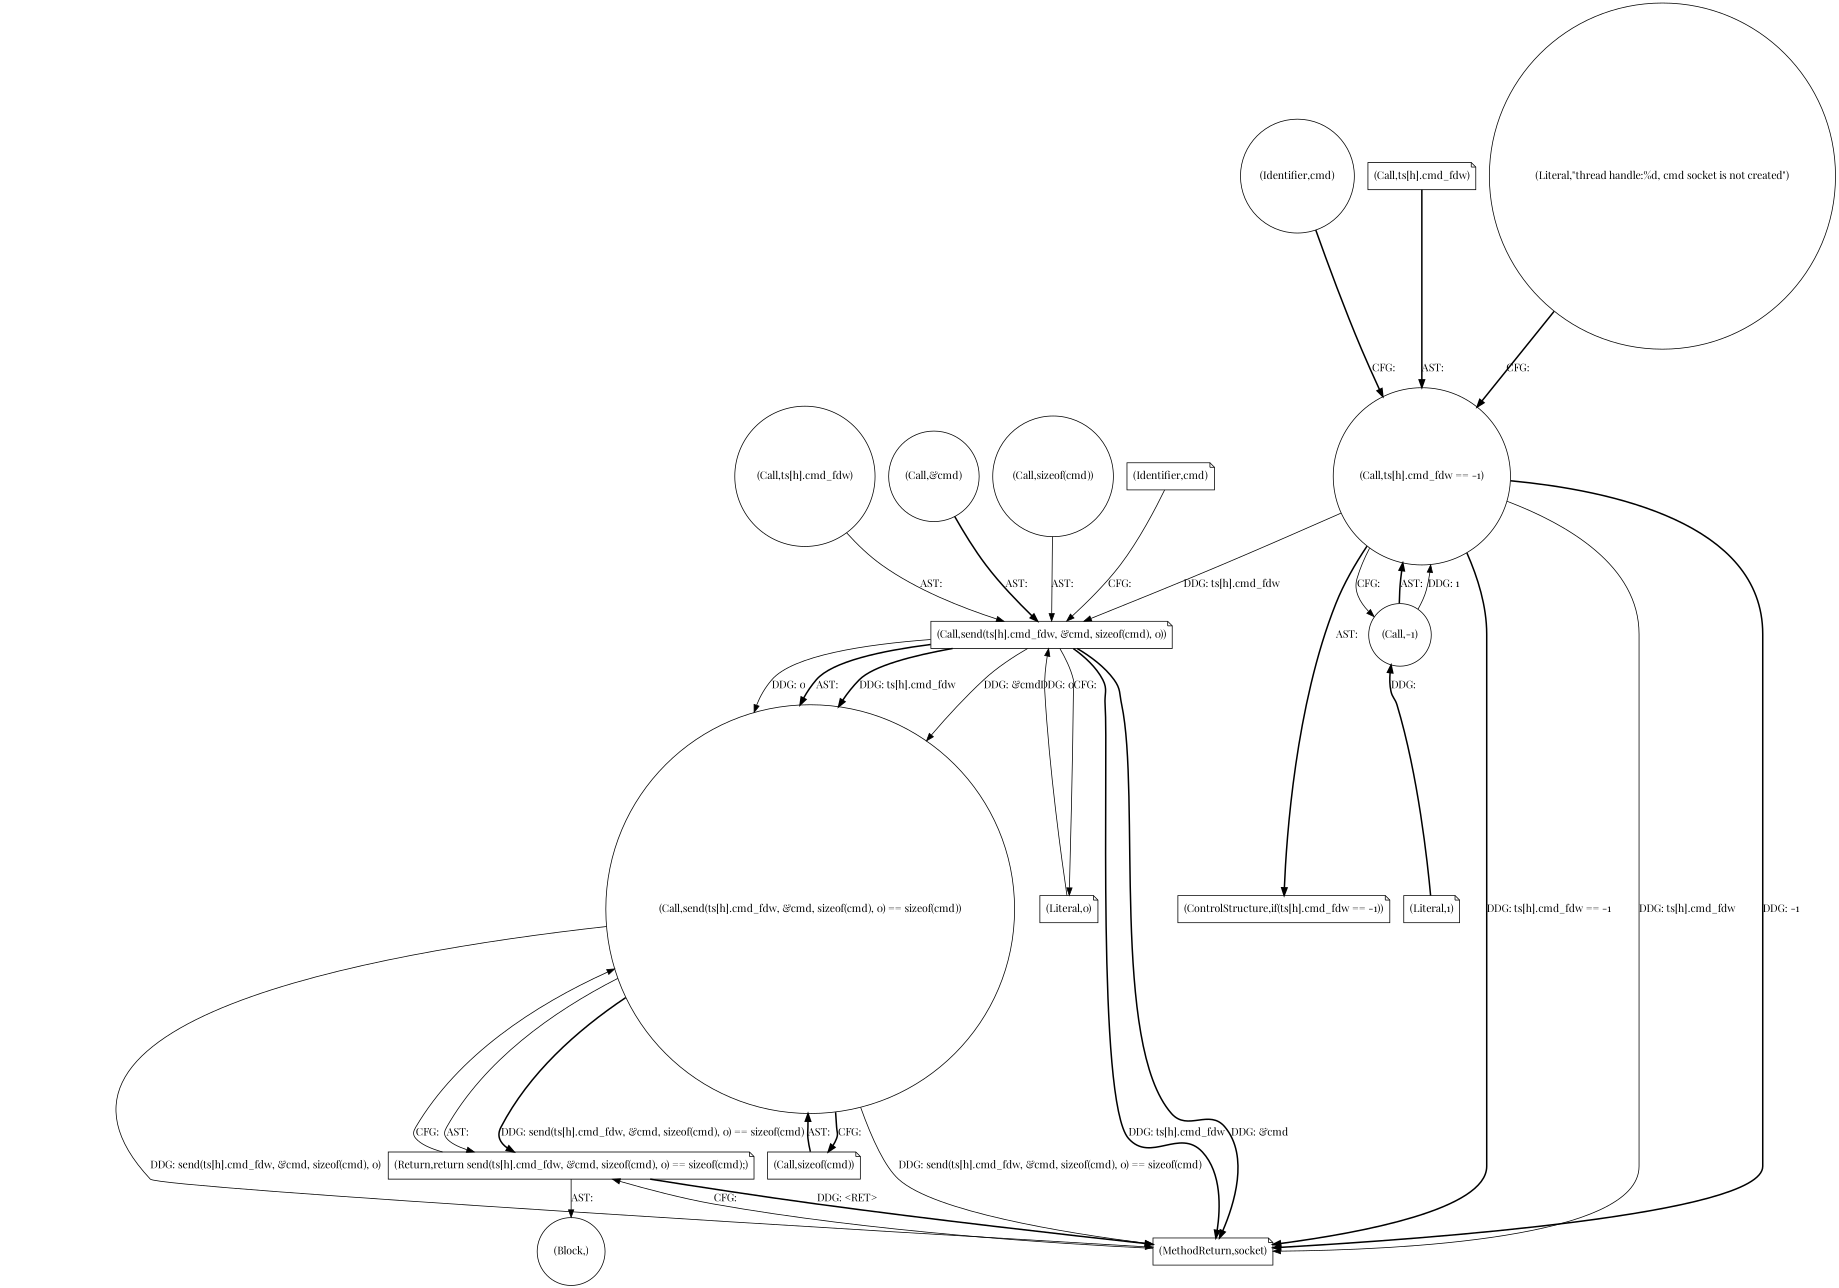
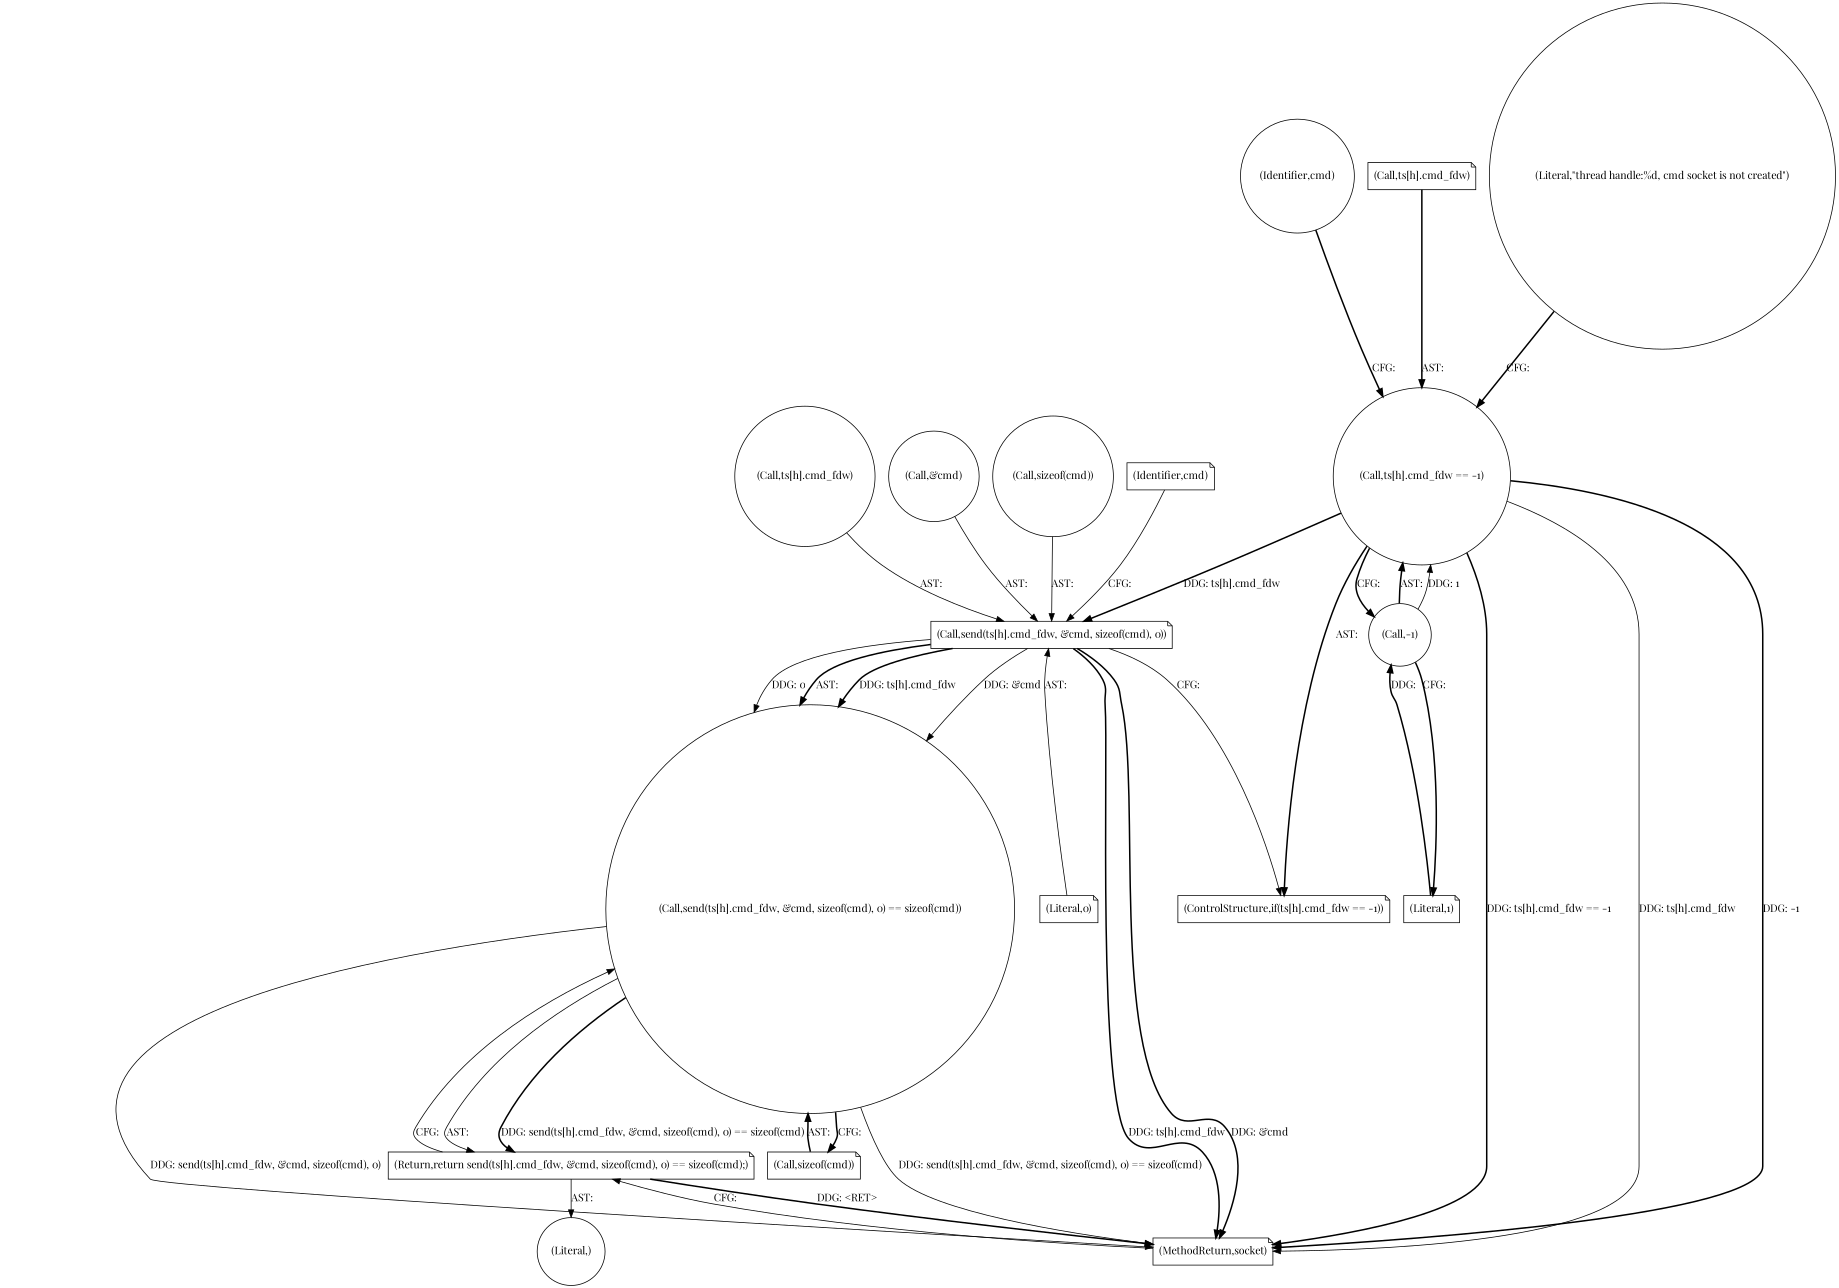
edge "(Call,ts[h].cmd_fdw == -1)" -> "(Call,send(ts[h].cmd_fdw, &cmd, sizeof(cmd), 0))": style solid -> bold
edge "(Call,&cmd)" -> "(Call,send(ts[h].cmd_fdw, &cmd, sizeof(cmd), 0))": style bold -> solid
edge "(Call,ts[h].cmd_fdw == -1)" -> "(Call,-1)": style solid -> bold
edge "(Literal,0)" -> "(Call,send(ts[h].cmd_fdw, &cmd, sizeof(cmd), 0))": label "DDG: 0" -> "AST: "
edge "(Call,send(ts[h].cmd_fdw, &cmd, sizeof(cmd), 0))" -> "(Literal,0)": now "(Call,send(ts[h].cmd_fdw, &cmd, sizeof(cmd), 0))" -> "(ControlStructure,if(ts[h].cmd_fdw == -1))"
edge "(Call,-1)" -> "(Literal,1)": added, label "CFG:"
node "(Block,)": label "(Block,)" -> "(Literal,)"
